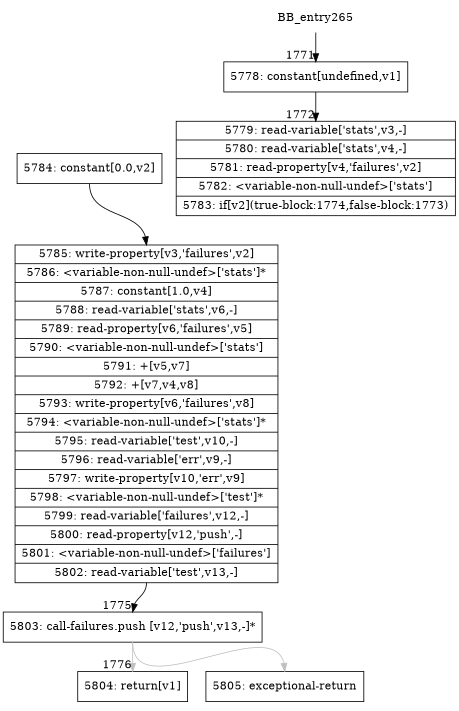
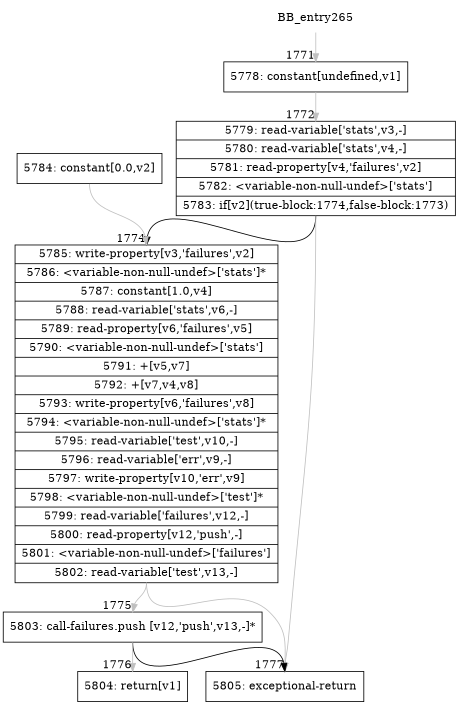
edge "BB_entry265" -> "5778: constant[undefined,v1]": color black -> gray
edge "5778: constant[undefined,v1]" -> "5779: read-variable['stats',v3,-]": color black -> gray
edge "5784: constant[0.0,v2]" -> "5785: write-property[v3,'failures',v2]": color black -> gray
edge "5779: read-variable['stats',v3,-]" -> "5785: write-property[v3,'failures',v2]": added
edge "5779: read-variable['stats',v3,-]" -> "5805: exceptional-return": added
edge "5785: write-property[v3,'failures',v2]" -> "5803: call-failures.push [v12,'push',v13,-]*": color black -> gray
edge "5785: write-property[v3,'failures',v2]" -> "5805: exceptional-return": added
edge "5803: call-failures.push [v12,'push',v13,-]*" -> "5805: exceptional-return": color gray -> black
